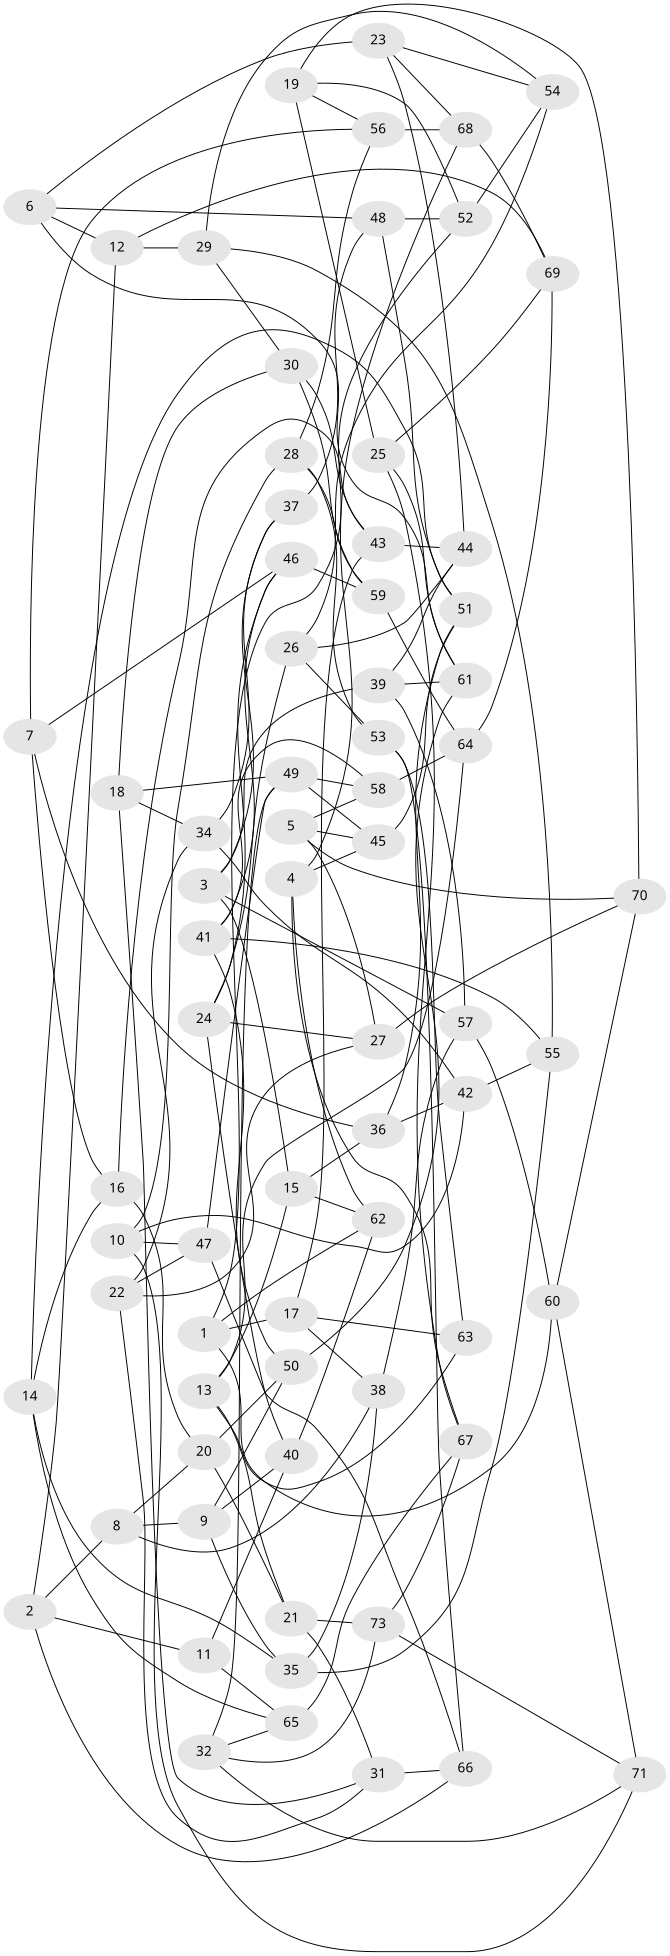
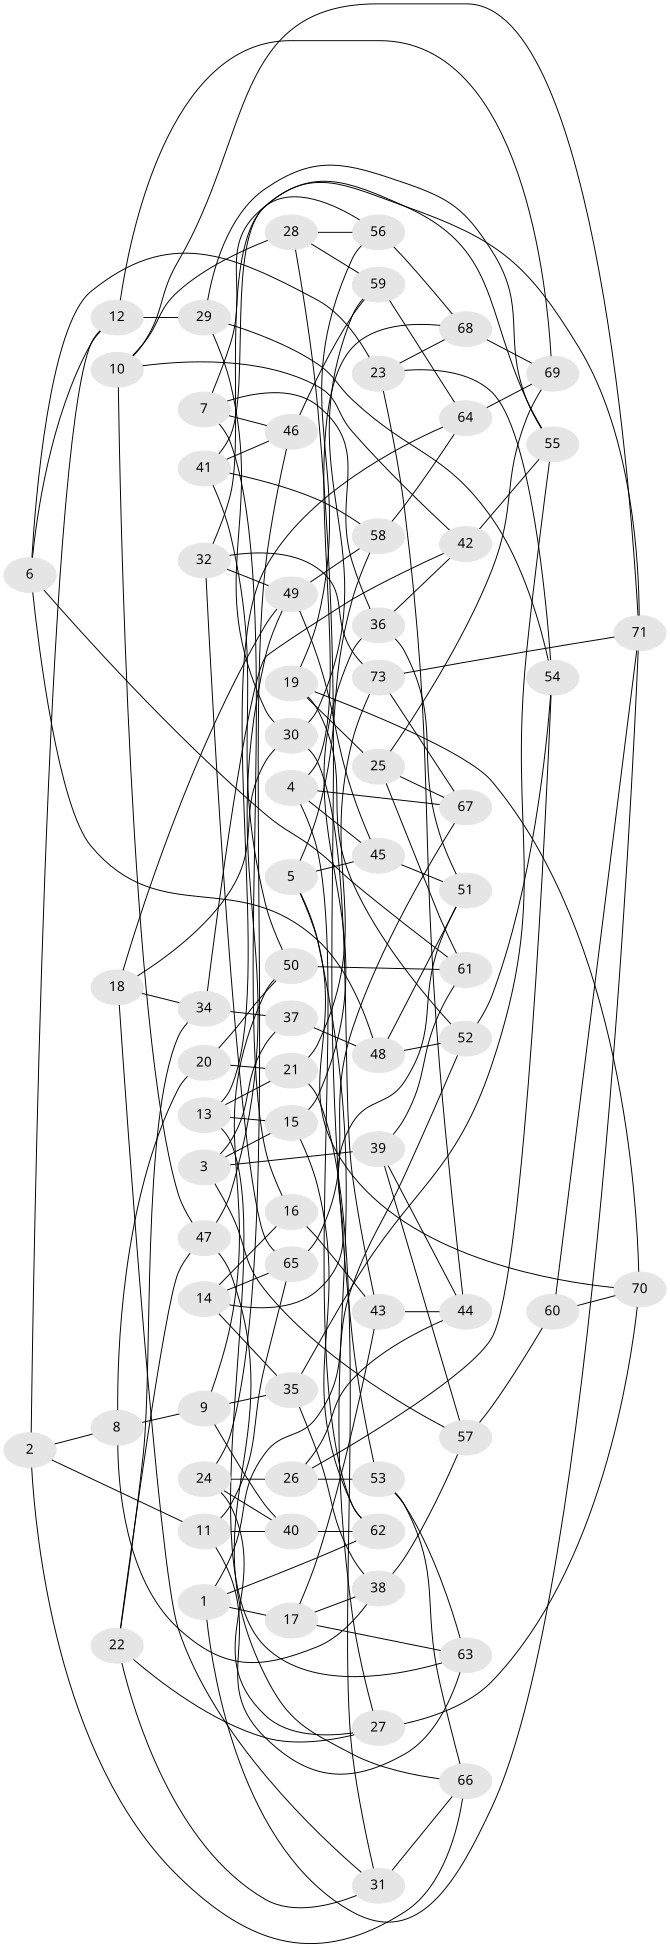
edge "16" -- "20": removed
edge "60" -- "1": now "71" -- "1"
edge "11" -- "63": added
